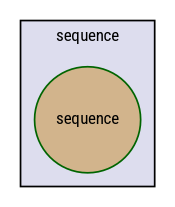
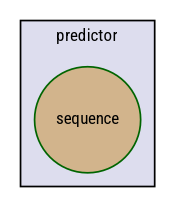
cluster "sequence": label "sequence" -> "predictor"
